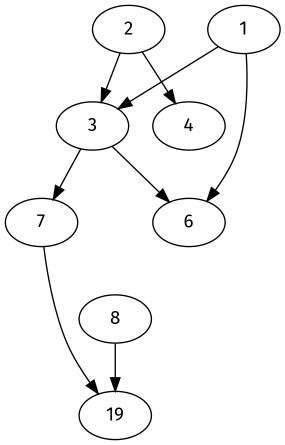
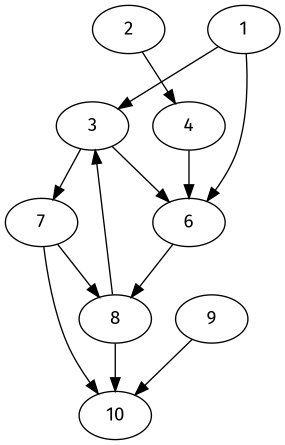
edge "2" -> "3": now "8" -> "3"
edge "4" -> "6": added
edge "7" -> "8": added
edge "6" -> "8": added
node "9": added
node "19": label "19" -> "10"
